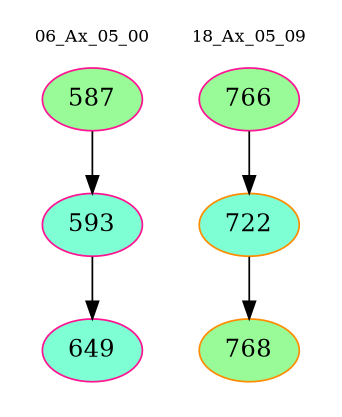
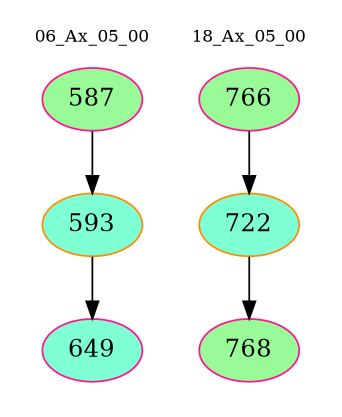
cluster "18_Ax_05_09": label "18_Ax_05_09" -> "18_Ax_05_00"
node "593": color deeppink -> darkorange
node "768": color darkorange -> deeppink
